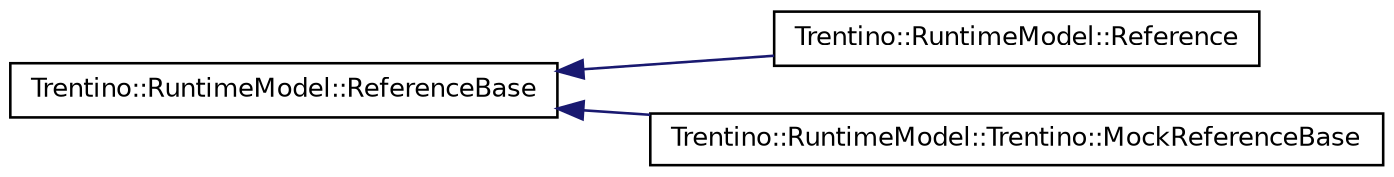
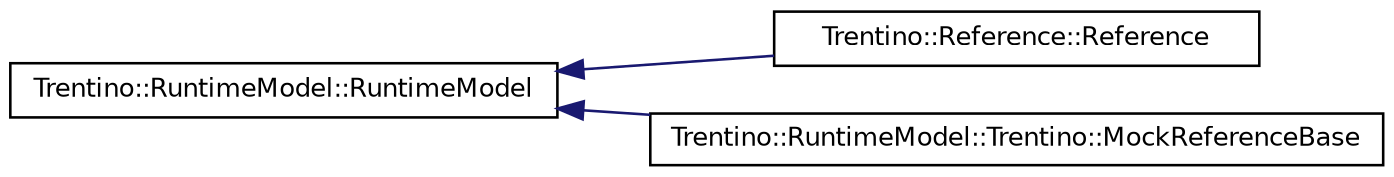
node "Trentino::RuntimeModel::Reference": label "Trentino::RuntimeModel::Reference" -> "Trentino::Reference::Reference"
node "Trentino::RuntimeModel::ReferenceBase": label "Trentino::RuntimeModel::ReferenceBase" -> "Trentino::RuntimeModel::RuntimeModel"
